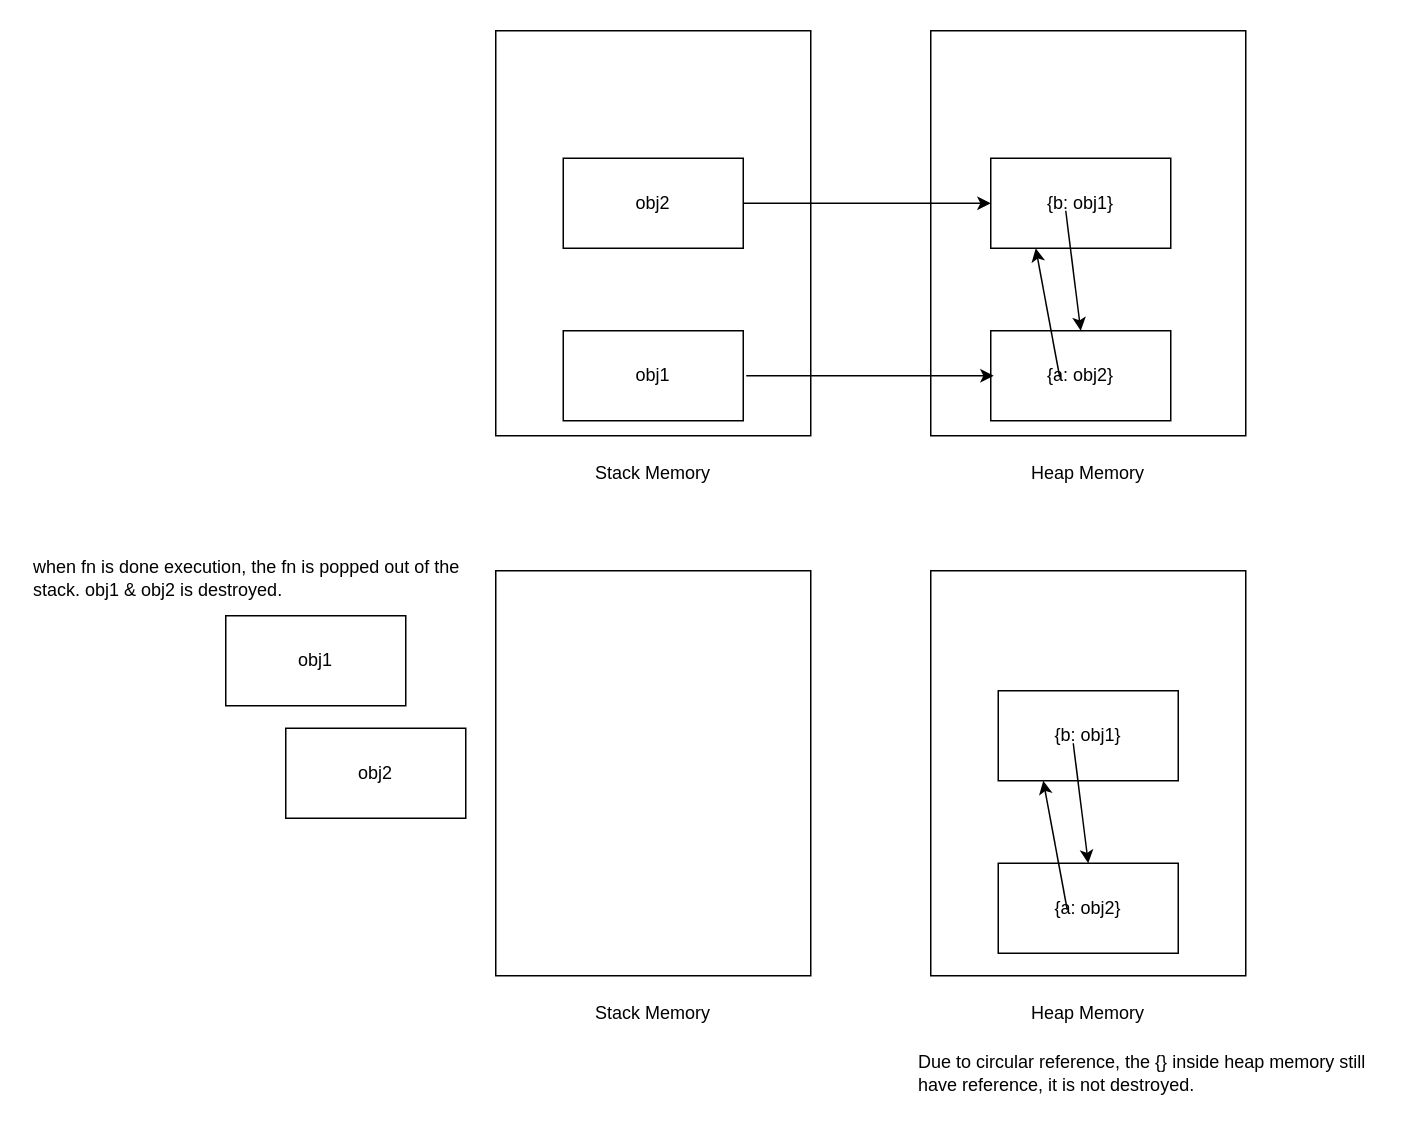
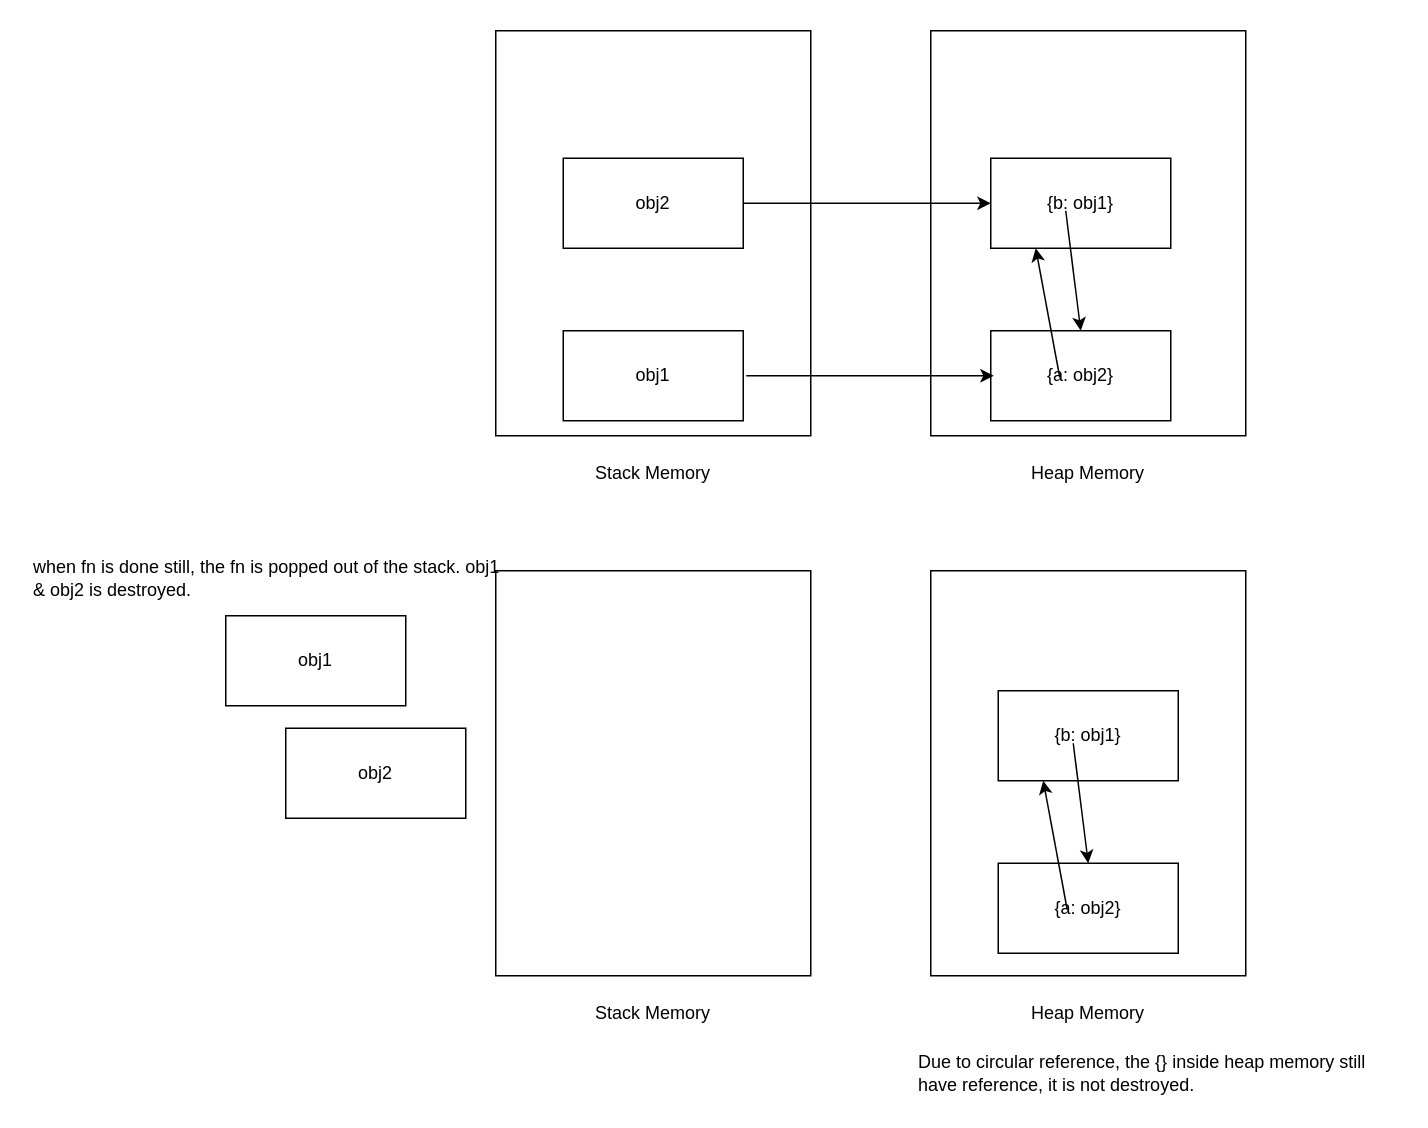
node "when fn is done execution, the fn is popped out of the stack. obj1 & obj2 is destroyed.": label "when fn is done execution, the fn is popped out of the stack. obj1 & obj2 is destroyed." -> "when fn is done still, the fn is popped out of the stack. obj1 & obj2 is destroyed."
